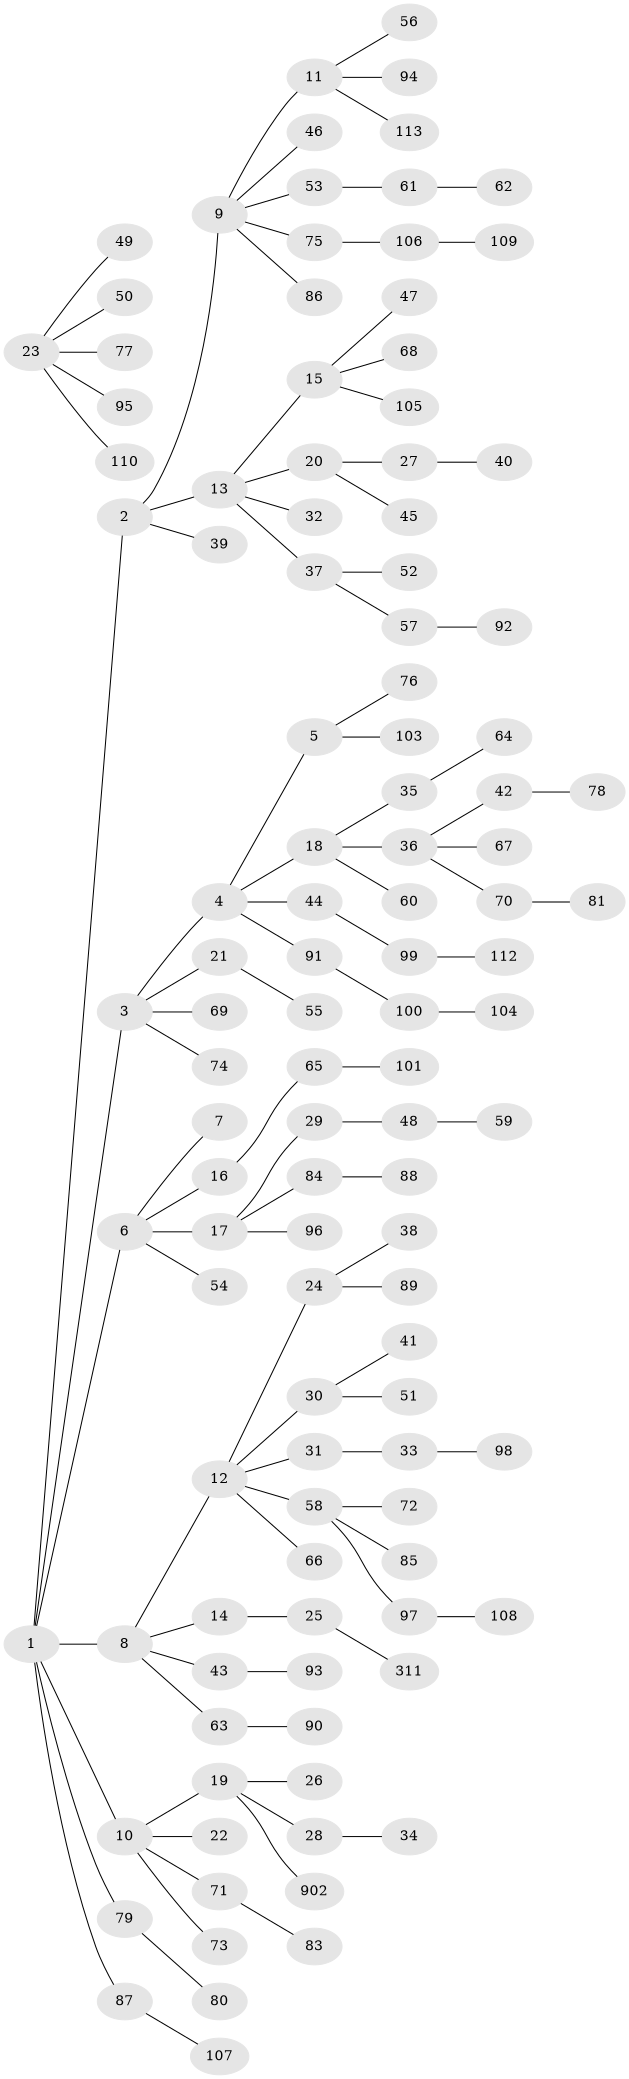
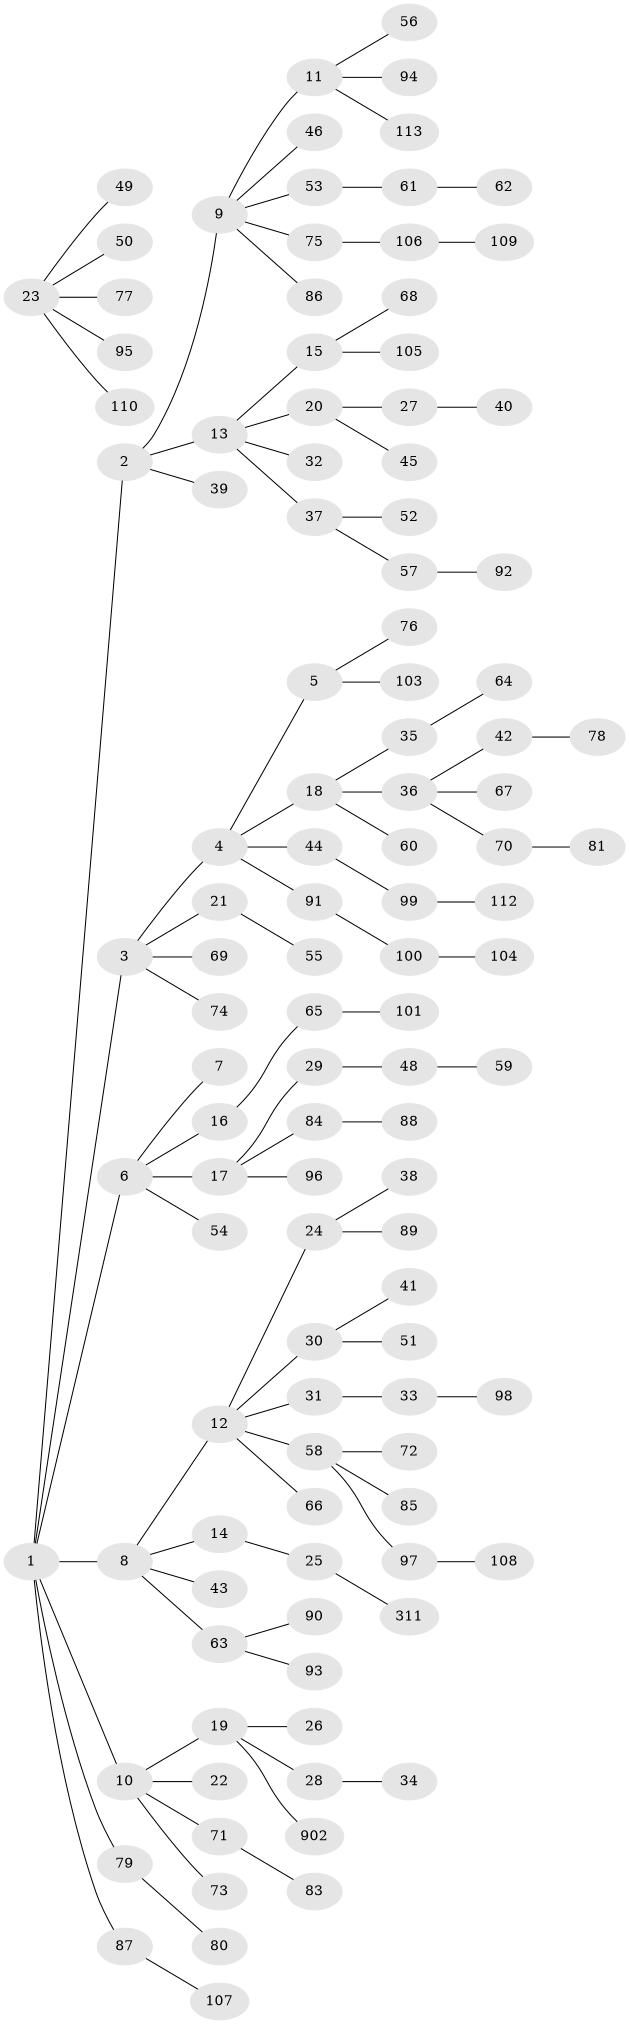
node "47": removed
edge "43" -- "93": now "63" -- "93"
